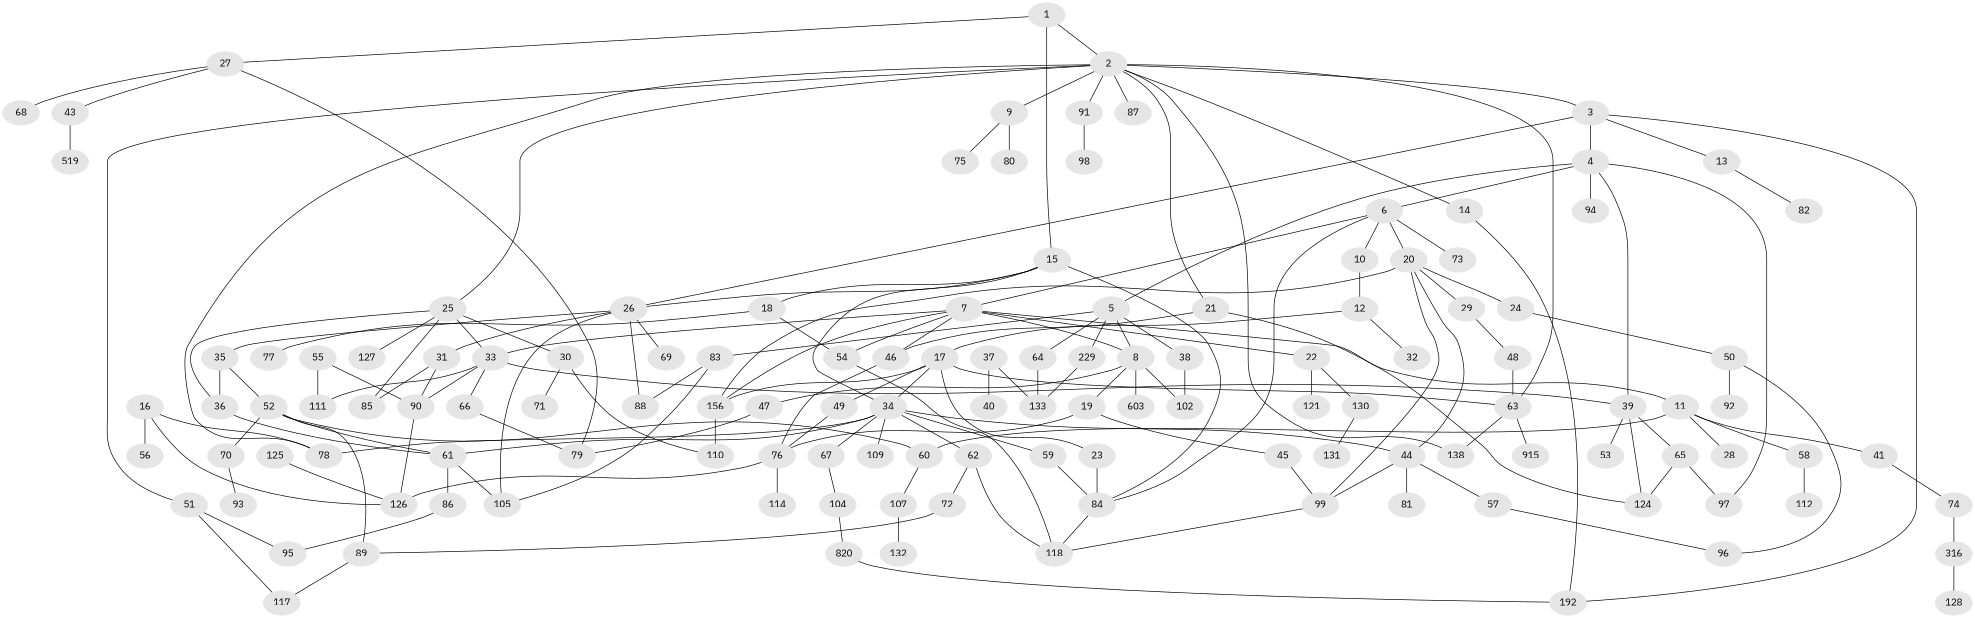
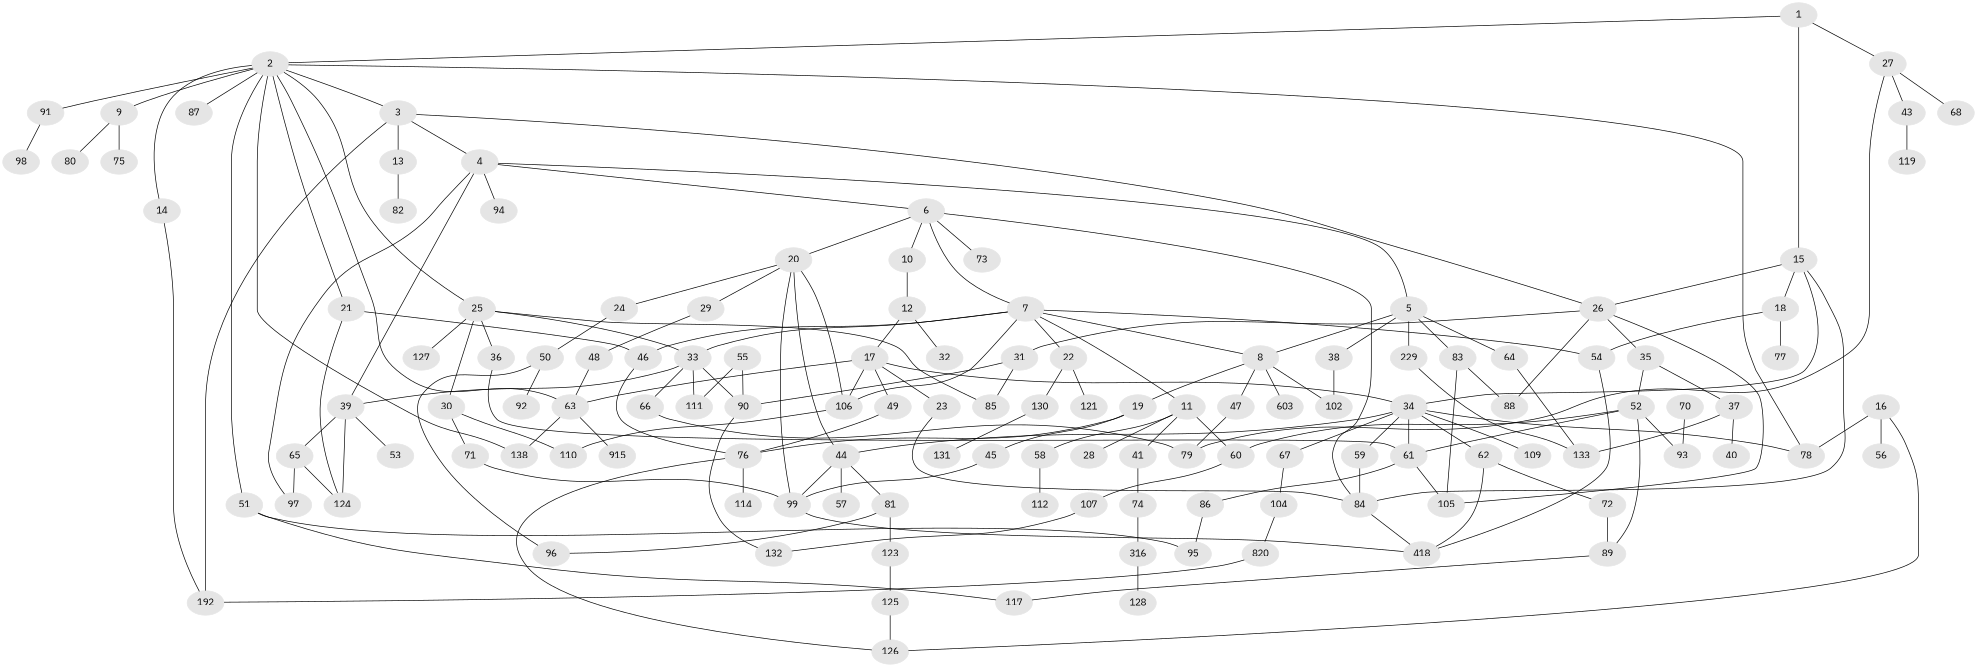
node "519": label "519" -> "119"
node "69": removed
edge "35" -- "36": now "35" -- "37"
node "156": label "156" -> "106"
edge "52" -- "70": now "52" -- "93"
edge "90" -- "126": now "90" -- "132"
edge "71" -- "99": added
edge "57" -- "96": now "81" -- "96"
node "123": added
node "118": label "118" -> "418"
